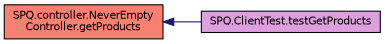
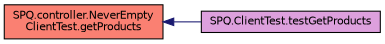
node "SPQ.controller.NeverEmpty Controller.getProducts": label "SPQ.controller.NeverEmpty Controller.getProducts" -> "SPQ.controller.NeverEmpty ClientTest.getProducts"
